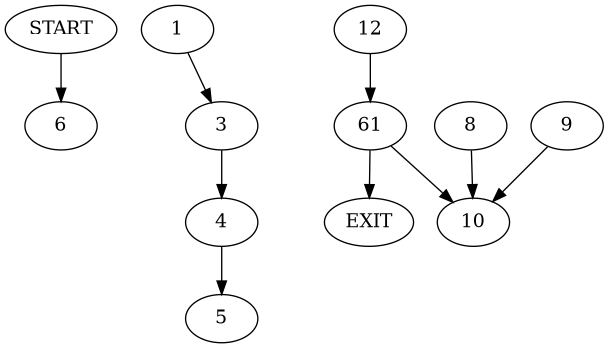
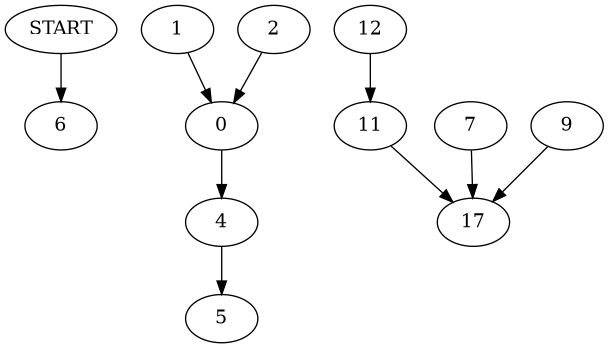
node "2": added
node "3": label "3" -> "0"
node "61": label "61" -> "11"
node "8": label "8" -> "7"
node "EXIT": removed
node "10": label "10" -> "17"
